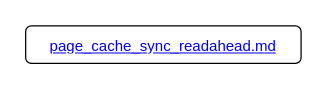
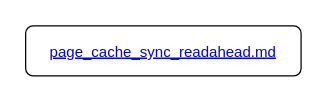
node "page_cache_sync_readahead.md": size 275x38 -> 275x50
